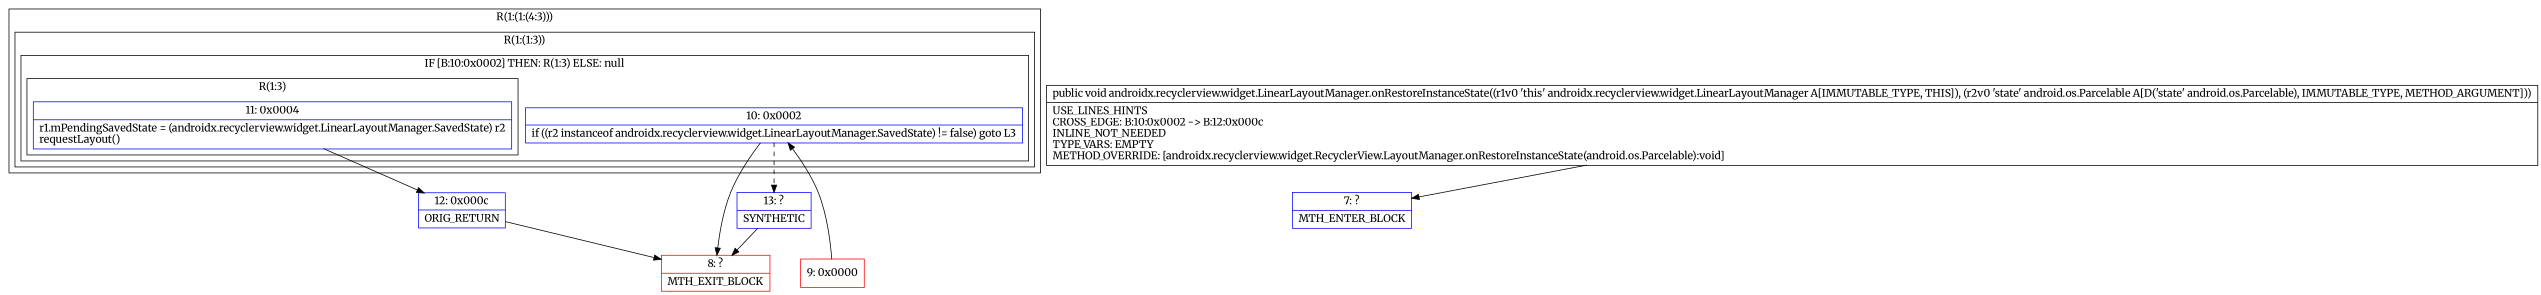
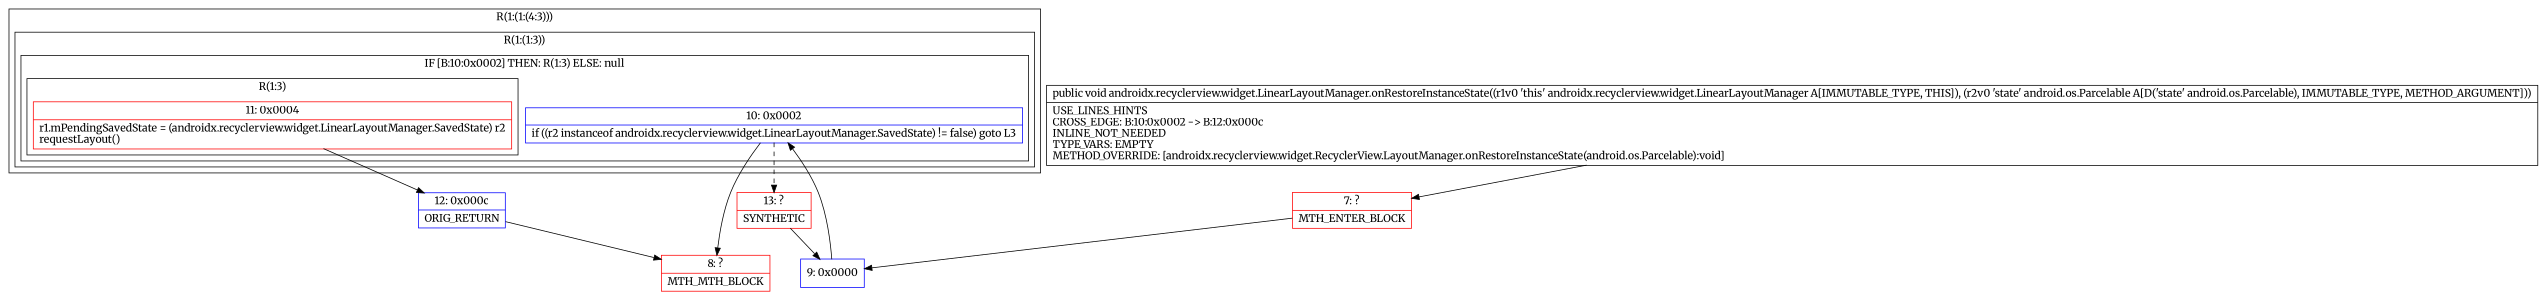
node "11: 0x0004": color blue -> red
node "13: ?": color blue -> red
node "7: ?": color blue -> red
edge "13: ?" -> "8: ?": now "13: ?" -> "9: 0x0000"
edge "7: ?" -> "9: 0x0000": added
node "9: 0x0000": color red -> blue
node "8: ?": text "MTH_EXIT_BLOCK" -> "MTH_MTH_BLOCK"
